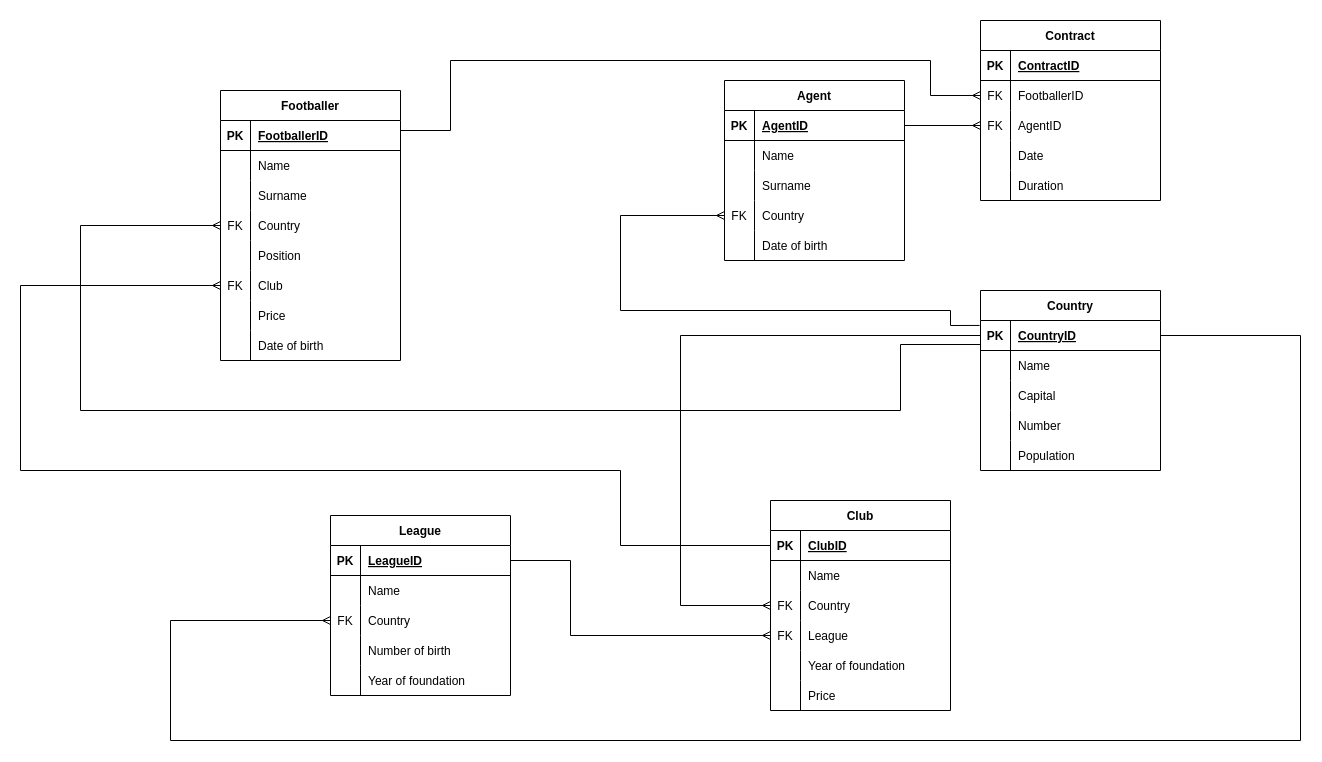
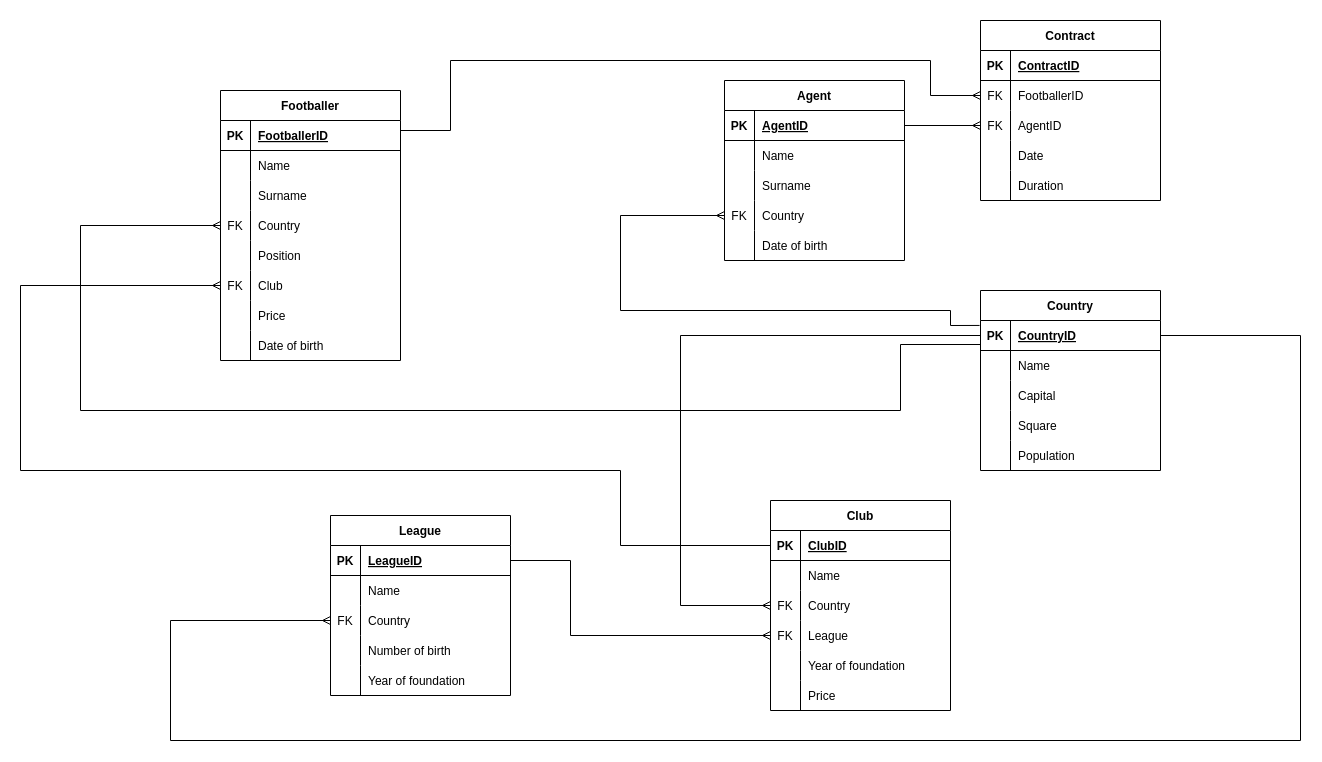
node "Number": label "Number" -> "Square"
